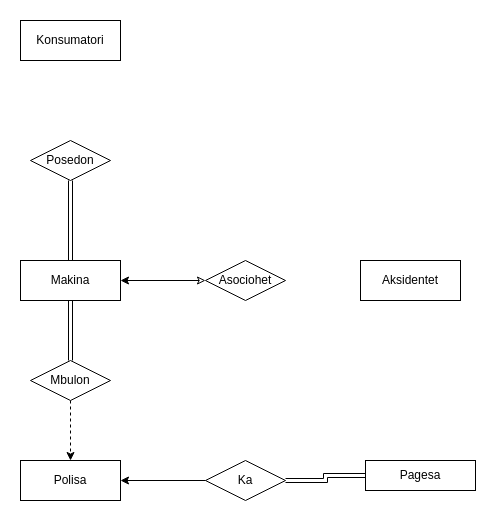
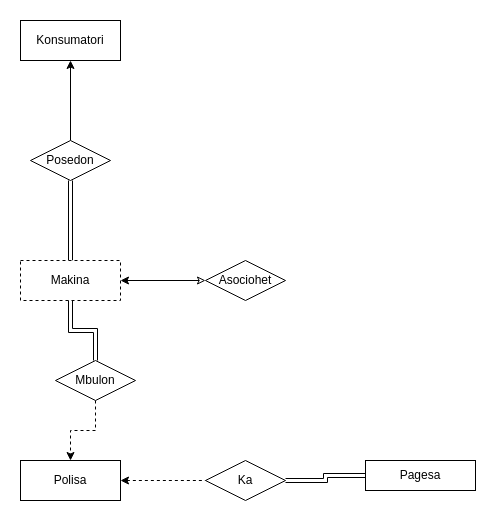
edge "Posedon" -> "Konsumatori": added
node "Makina": style solid -> dashed
node "Aksidentet": removed
node "Mbulon": moved (71, 381) -> (96, 381)
edge "Ka" -> "Polisa": style solid -> dashed
